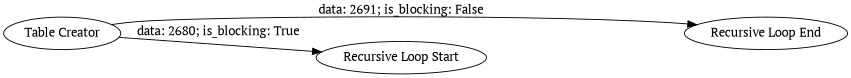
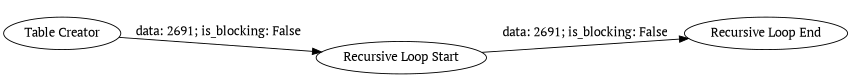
edge "Table Creator" -> "Recursive Loop End": now "Recursive Loop Start" -> "Recursive Loop End"
edge "Table Creator" -> "Recursive Loop Start": label "data: 2680; is_blocking: True" -> "data: 2691; is_blocking: False"
